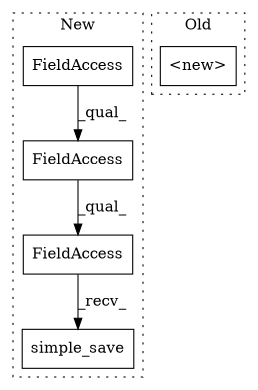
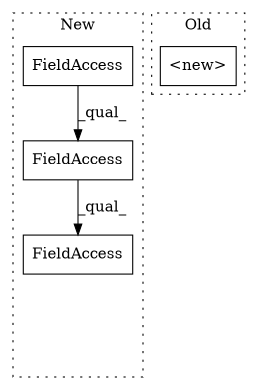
node "simple_save": removed
